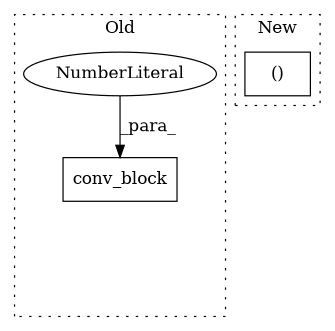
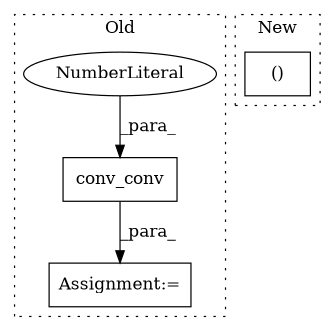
node "conv_block": label "conv_block" -> "conv_conv"
node "Assignment:=": added
